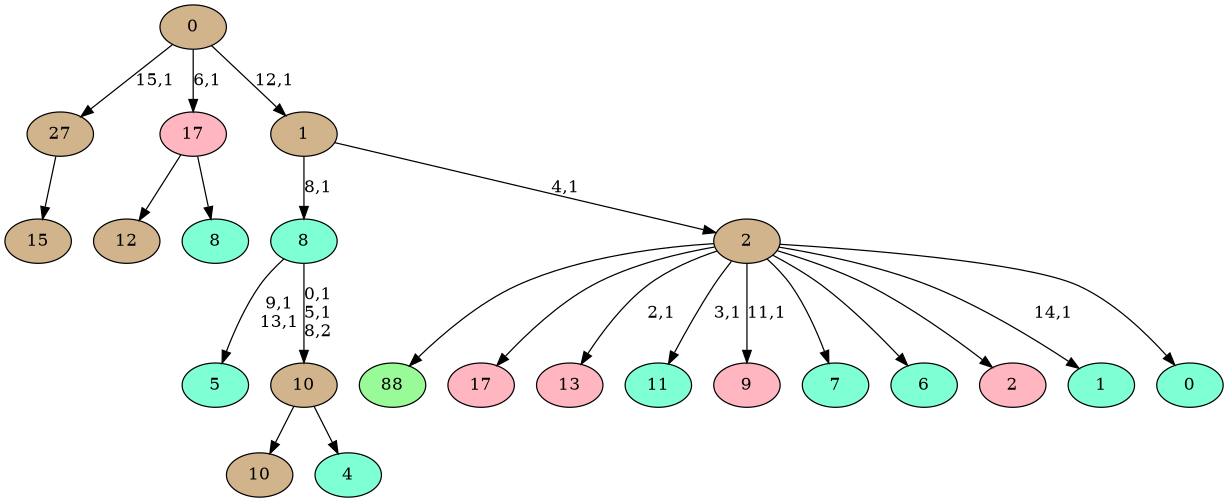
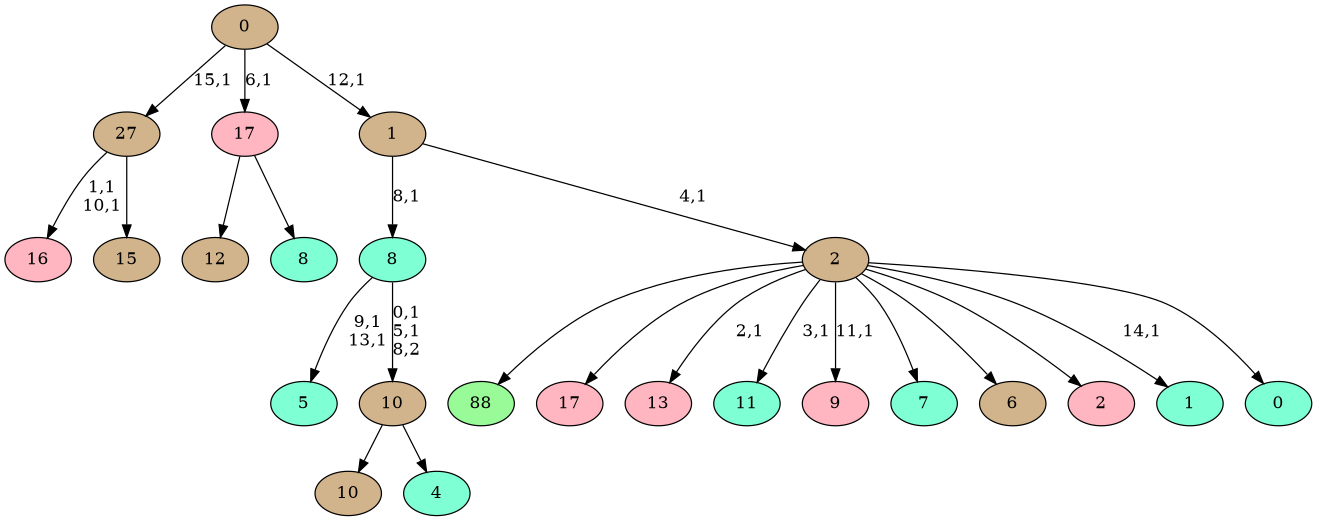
node "16": added
node "6": fillcolor aquamarine -> tan
